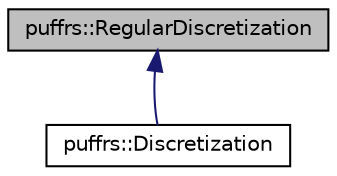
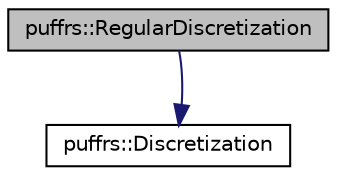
edge "puffrs::Discretization" -> "puffrs::RegularDiscretization": reversed
